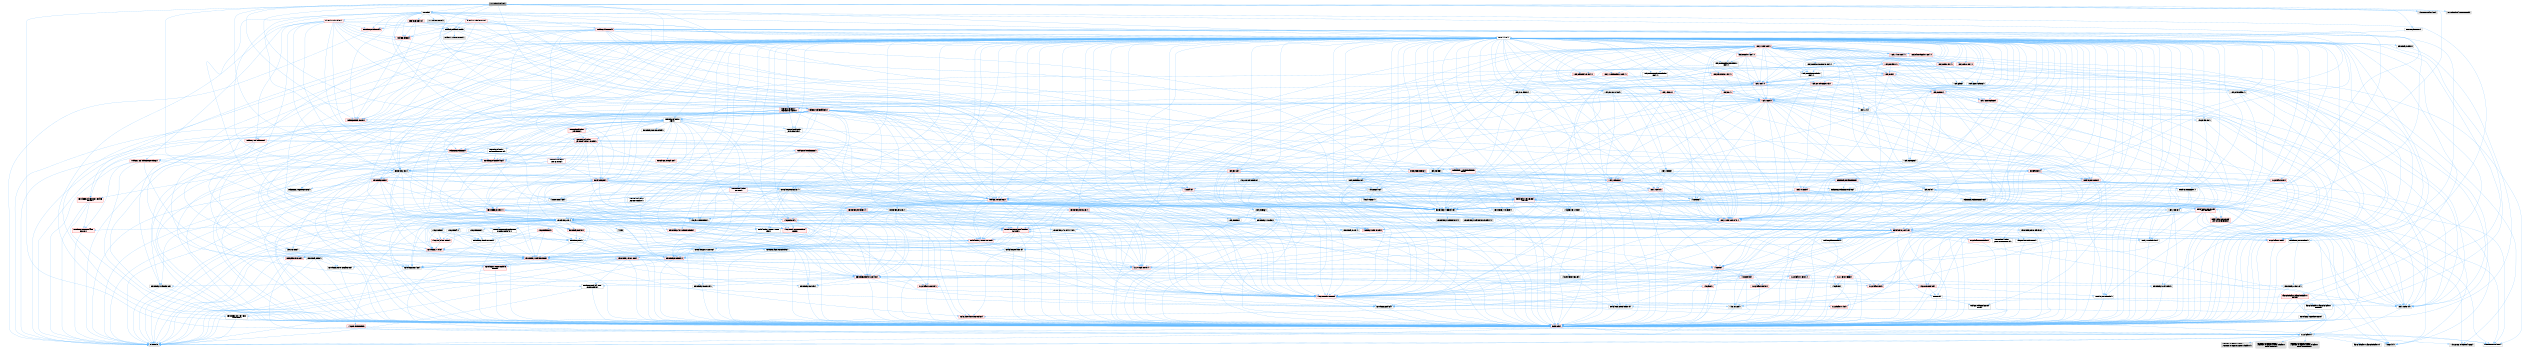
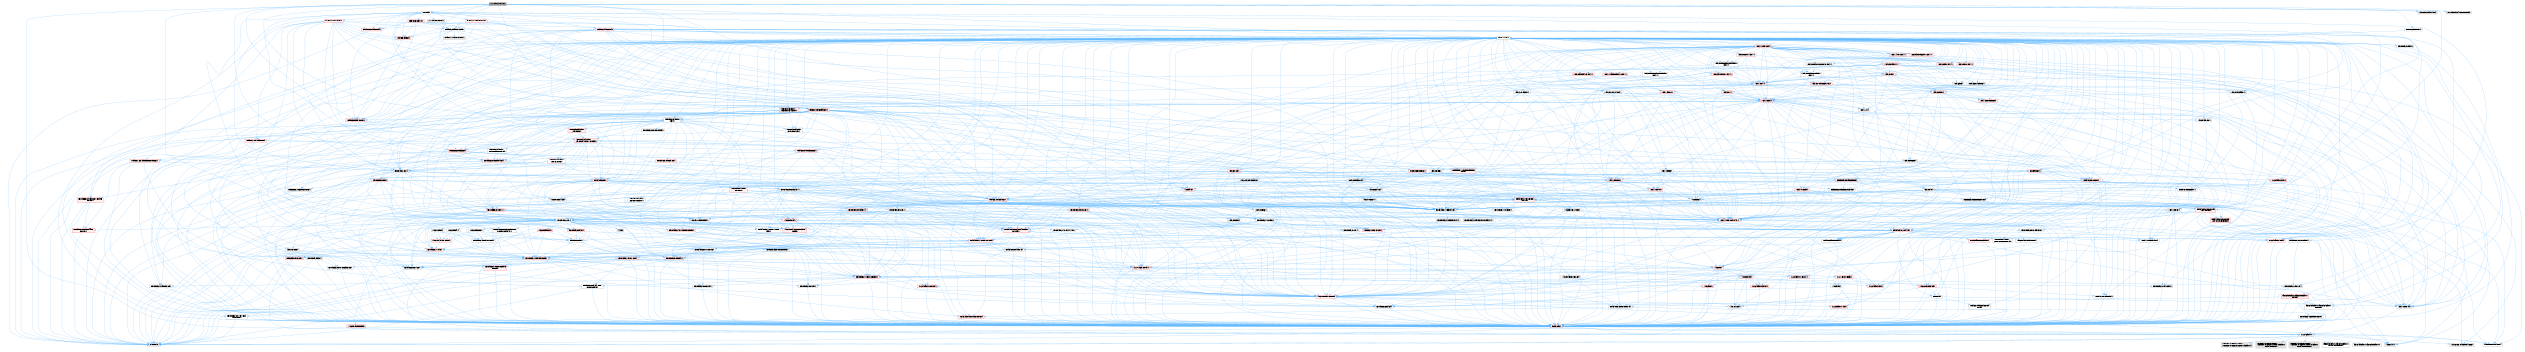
node "Templates/PlatformAtomics.h": label "Templates/PlatformAtomics.h" -> "Templates/UnrealTypeTraits.h"
node "GenericPlatform/GenericPlatform CompilerPreSetup.h": added
